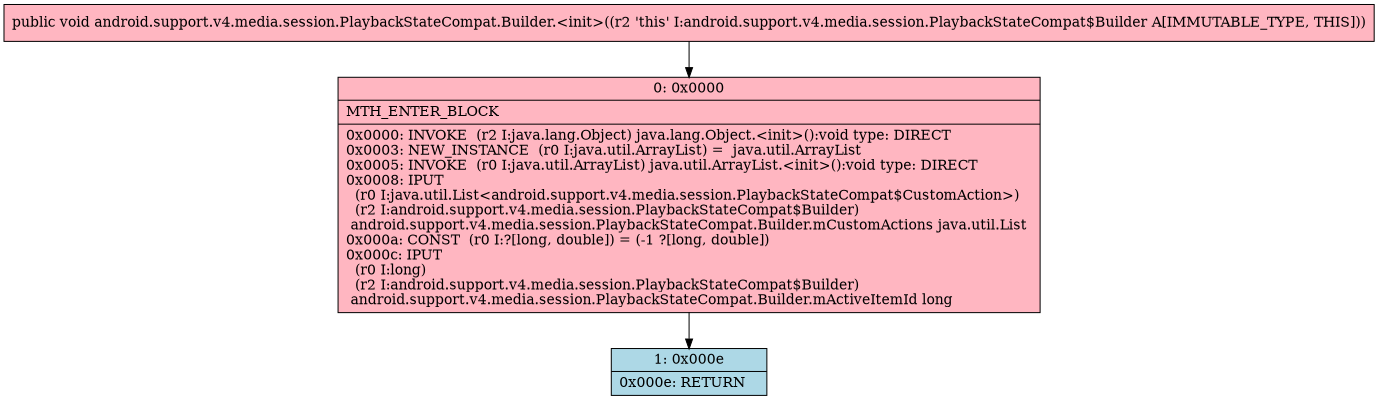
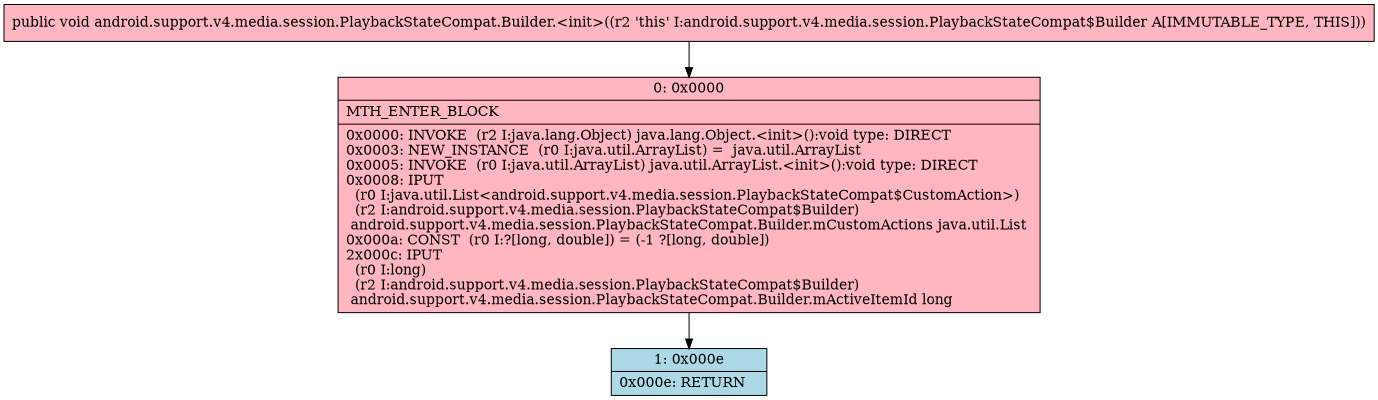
node "0: 0x0000": text "0x000c: IPUT" -> "2x000c: IPUT"
